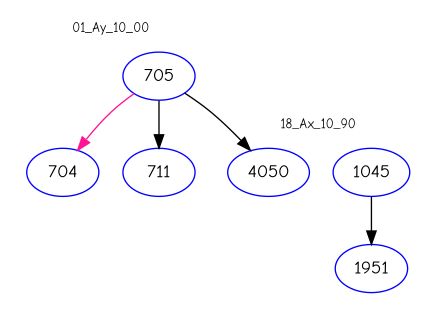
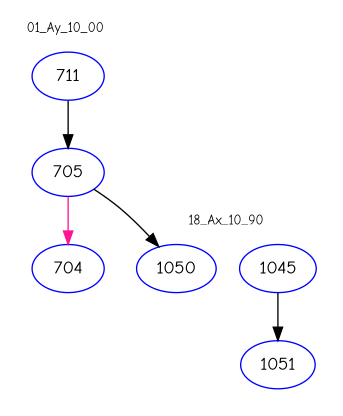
edge "705" -> "711": reversed
node "4050": label "4050" -> "1050"
node "1951": label "1951" -> "1051"
